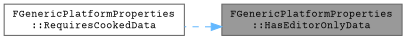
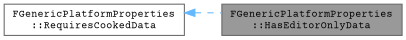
edge "FGenericPlatformProperties ::RequiresCookedData" -> "FGenericPlatformProperties ::HasEditorOnlyData": reversed
